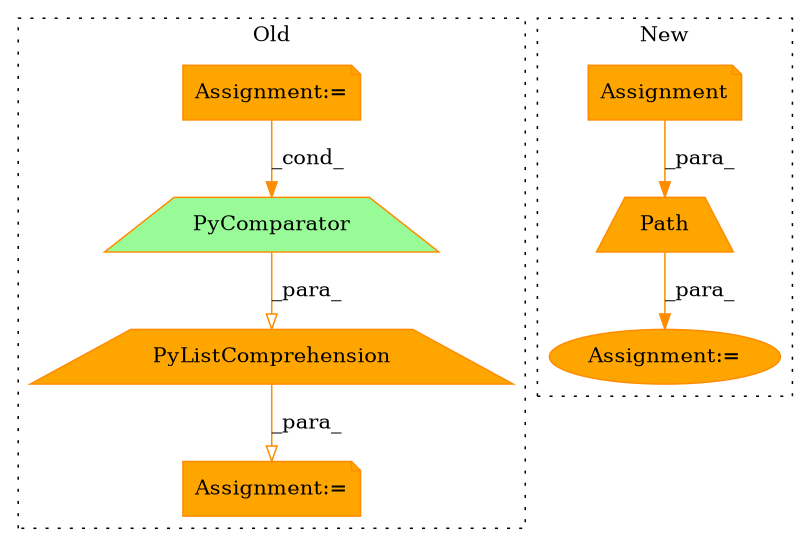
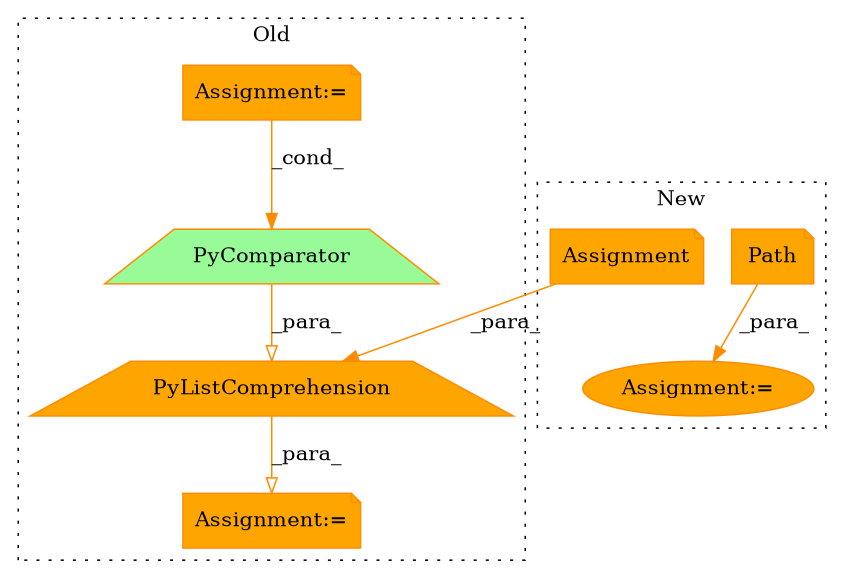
edge "Assignment" -> "Path": now "Assignment" -> "PyListComprehension"
node "Path": shape trapezium -> note
